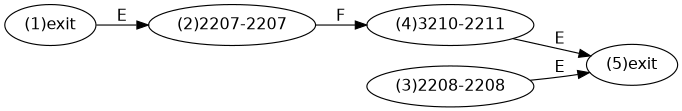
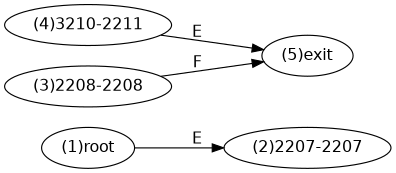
node "(1)exit": label "(1)exit" -> "(1)root"
edge "(2)2207-2207" -> "(4)3210-2211": removed, label "F"
edge "(3)2208-2208" -> "(5)exit": label "E" -> "F"
